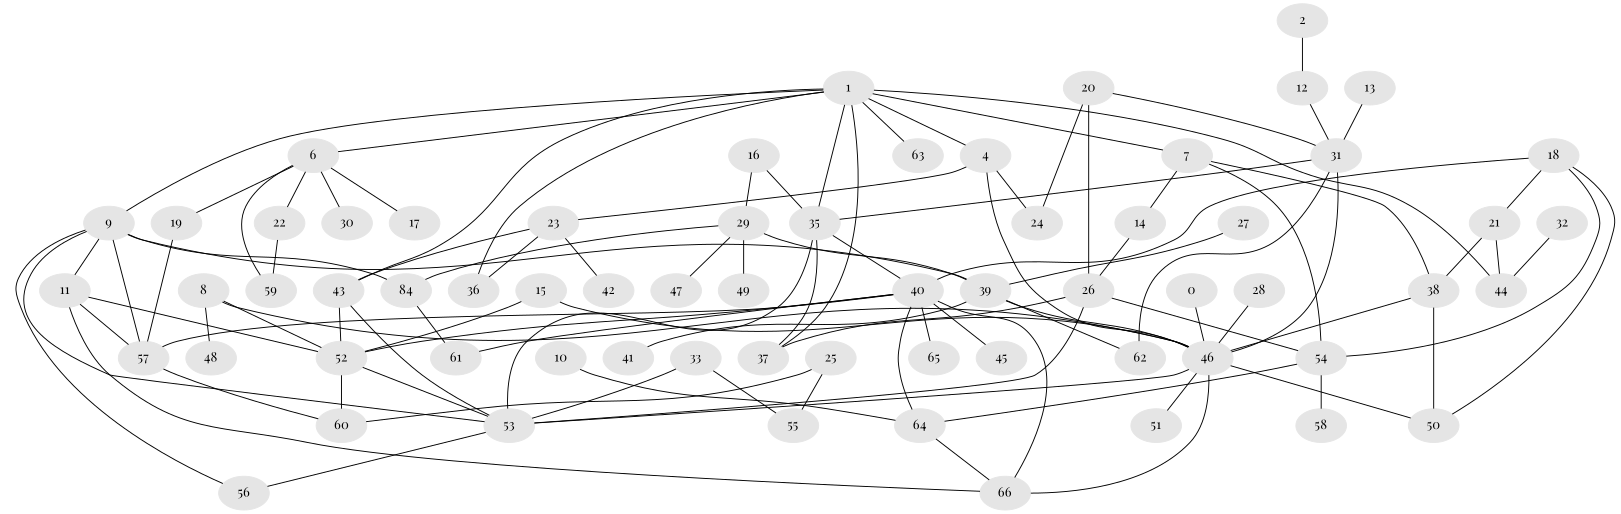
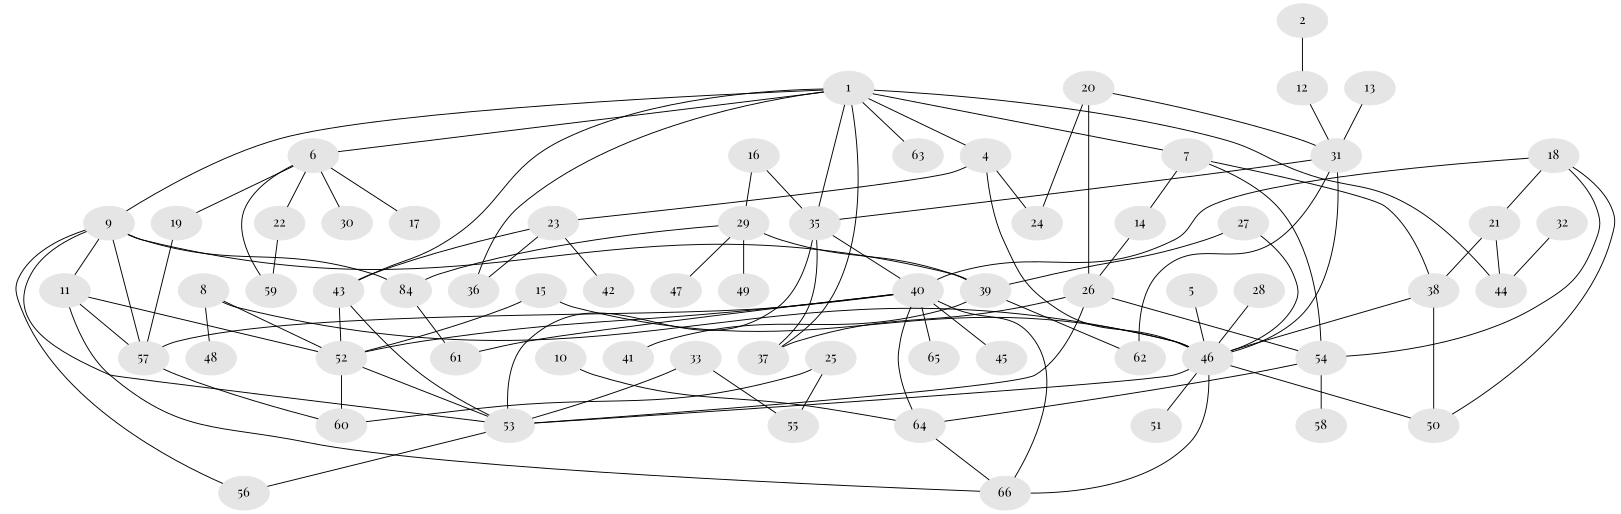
node "0": label "0" -> "5"
edge "39" -- "46": now "27" -- "46"
